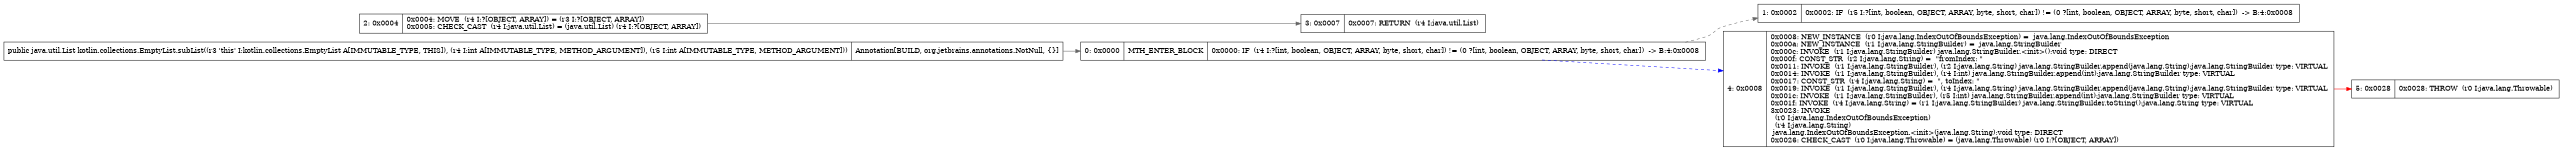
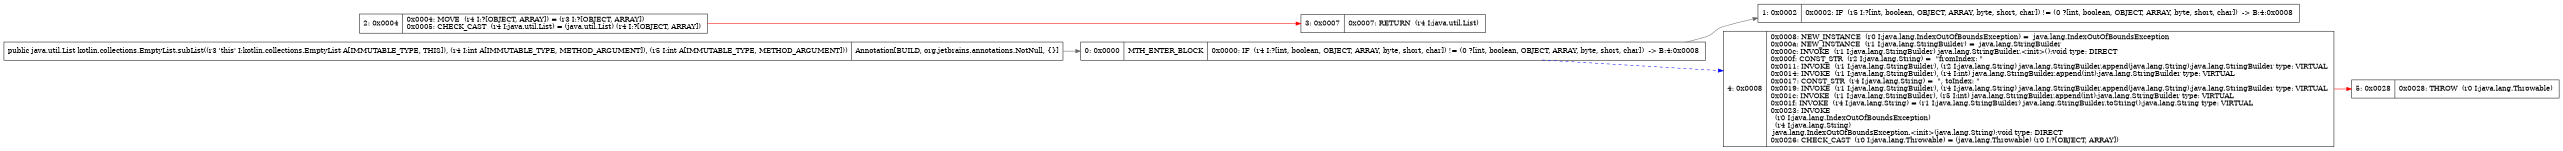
edge "2: 0x0004" -> "3: 0x0007": color gray40 -> red
edge "0: 0x0000" -> "1: 0x0002": style dashed -> solid
node "4: 0x0008": text "3x0023: INVOKE" -> "0x0023: INVOKE"
